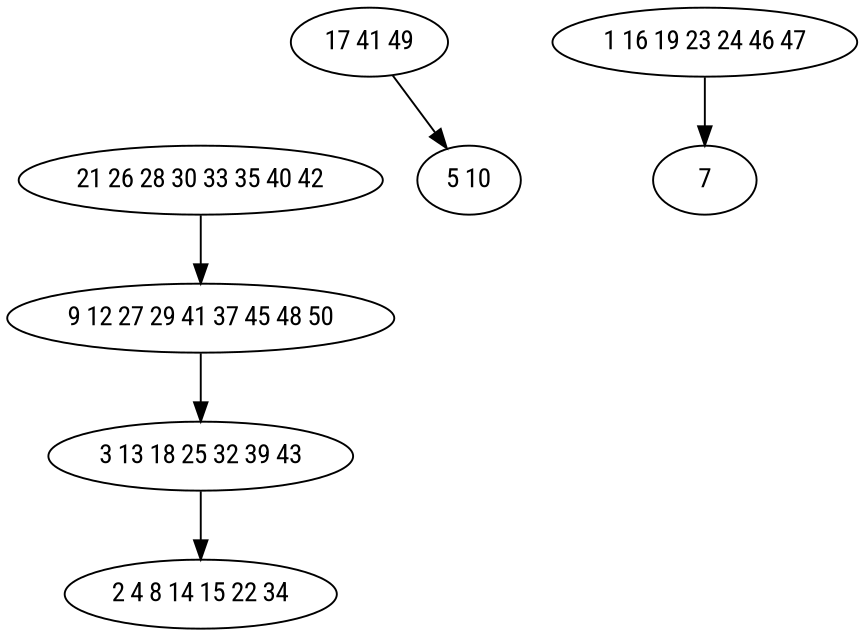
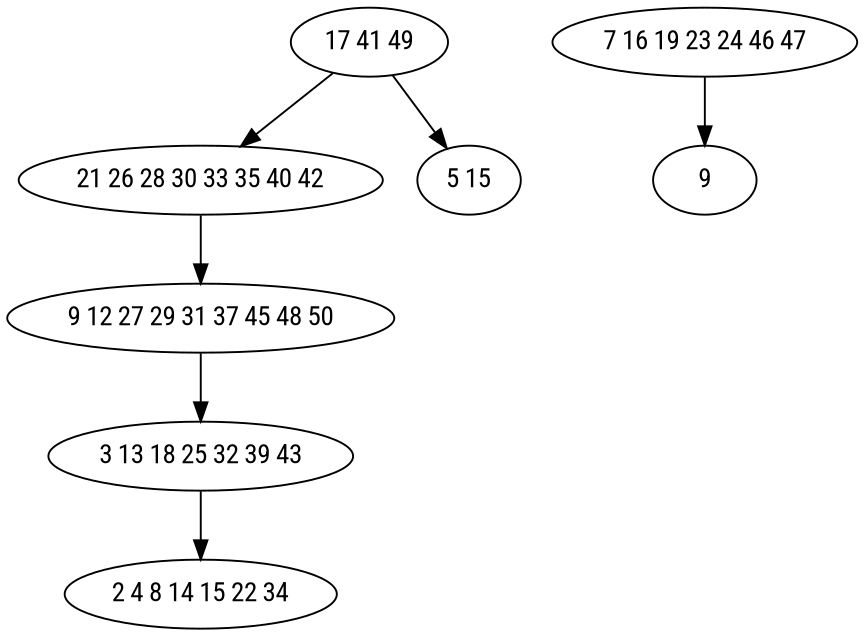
node "1 16 19 23 24 46 47": label "1 16 19 23 24 46 47" -> "7 16 19 23 24 46 47"
edge "17 41 49" -> "21 26 28 30 33 35 40 42": added
node "5 10": label "5 10" -> "5 15"
node "7": label "7" -> "9"
node "9 12 27 29 41 37 45 48 50": label "9 12 27 29 41 37 45 48 50" -> "9 12 27 29 31 37 45 48 50"
